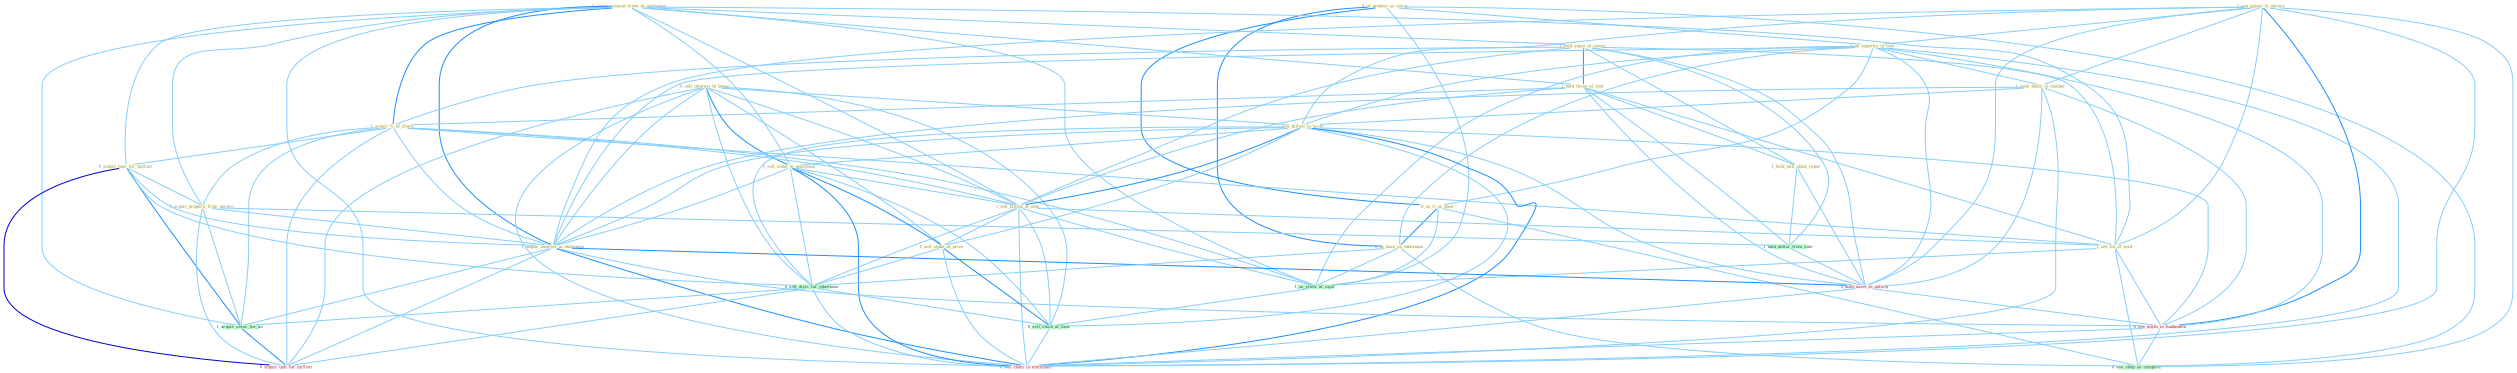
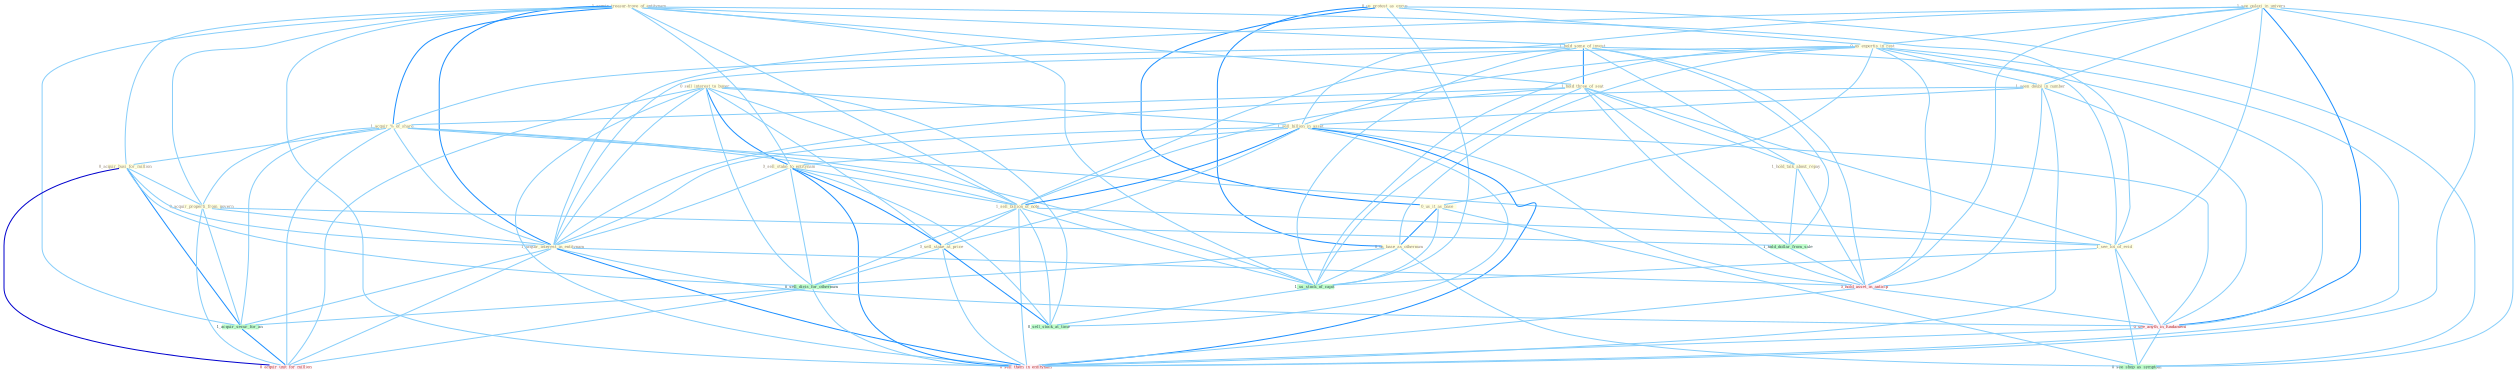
edge "1_hold_some_of_invest" -- "1_us_stock_of_capit": added
edge "1_sell_billion_in_asset" -- "0_sell_divis_for_othernum": removed
edge "1_hold_three_of_seat" -- "1_us_stock_of_capit": added
edge "1_acquir_interest_in_entitynam" -- "0_hold_asset_in_anticip": color #1e90ff -> #87cefa
edge "0_sell_divis_for_othernum" -- "0_sell_stock_at_time": removed
edge "0_sell_stock_at_time" -- "0_sell_them_in_entitynam": removed
